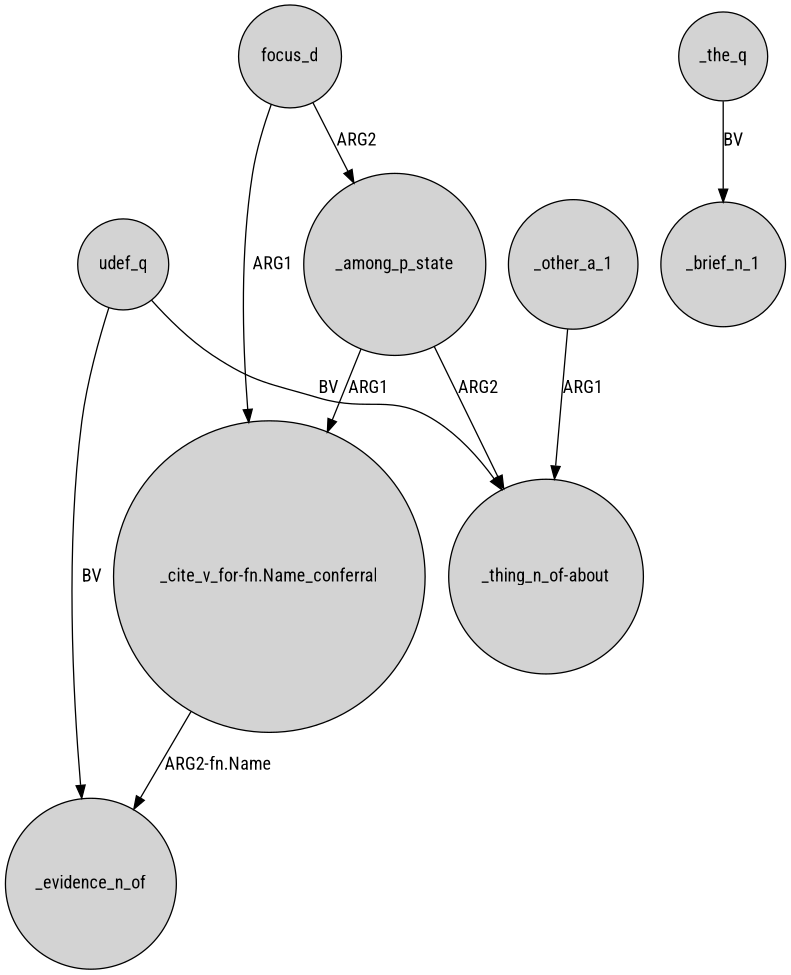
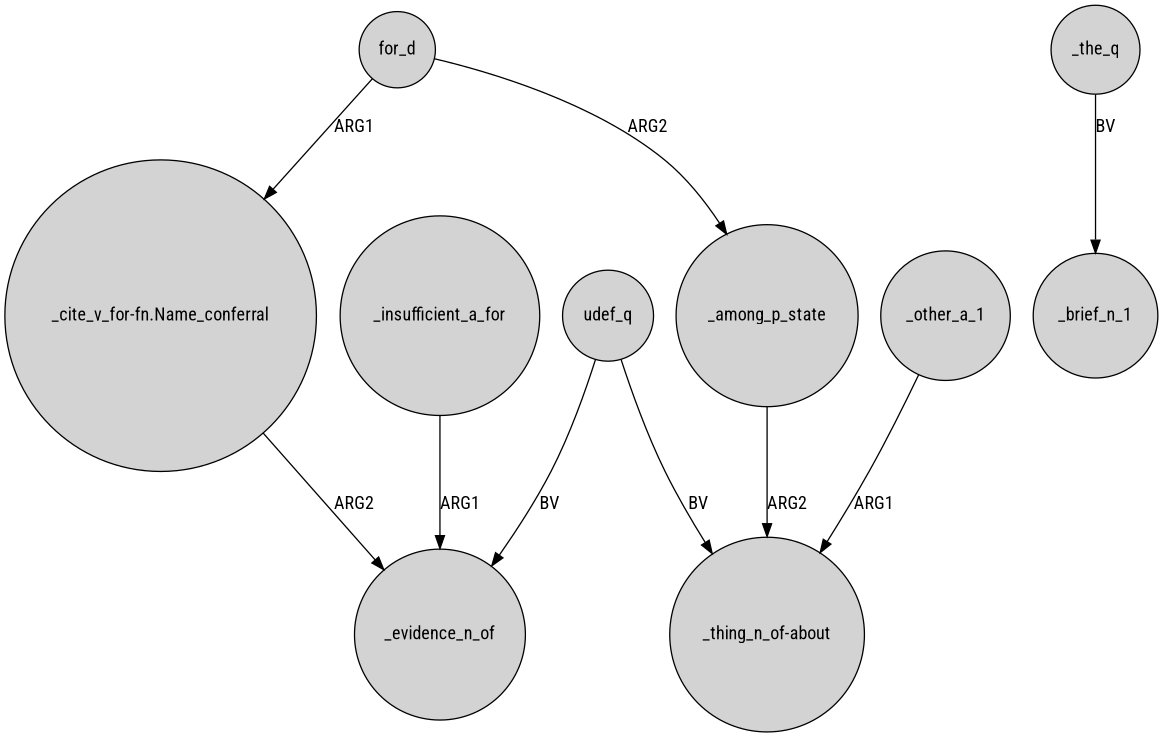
node "focus_d": label "focus_d" -> "for_d"
node "_insufficient_a_for": added
edge "_among_p_state" -> "_cite_v_for-fn.Name_conferral": removed, label "ARG1"
edge "_cite_v_for-fn.Name_conferral" -> "_evidence_n_of": label "ARG2-fn.Name" -> "ARG2"
